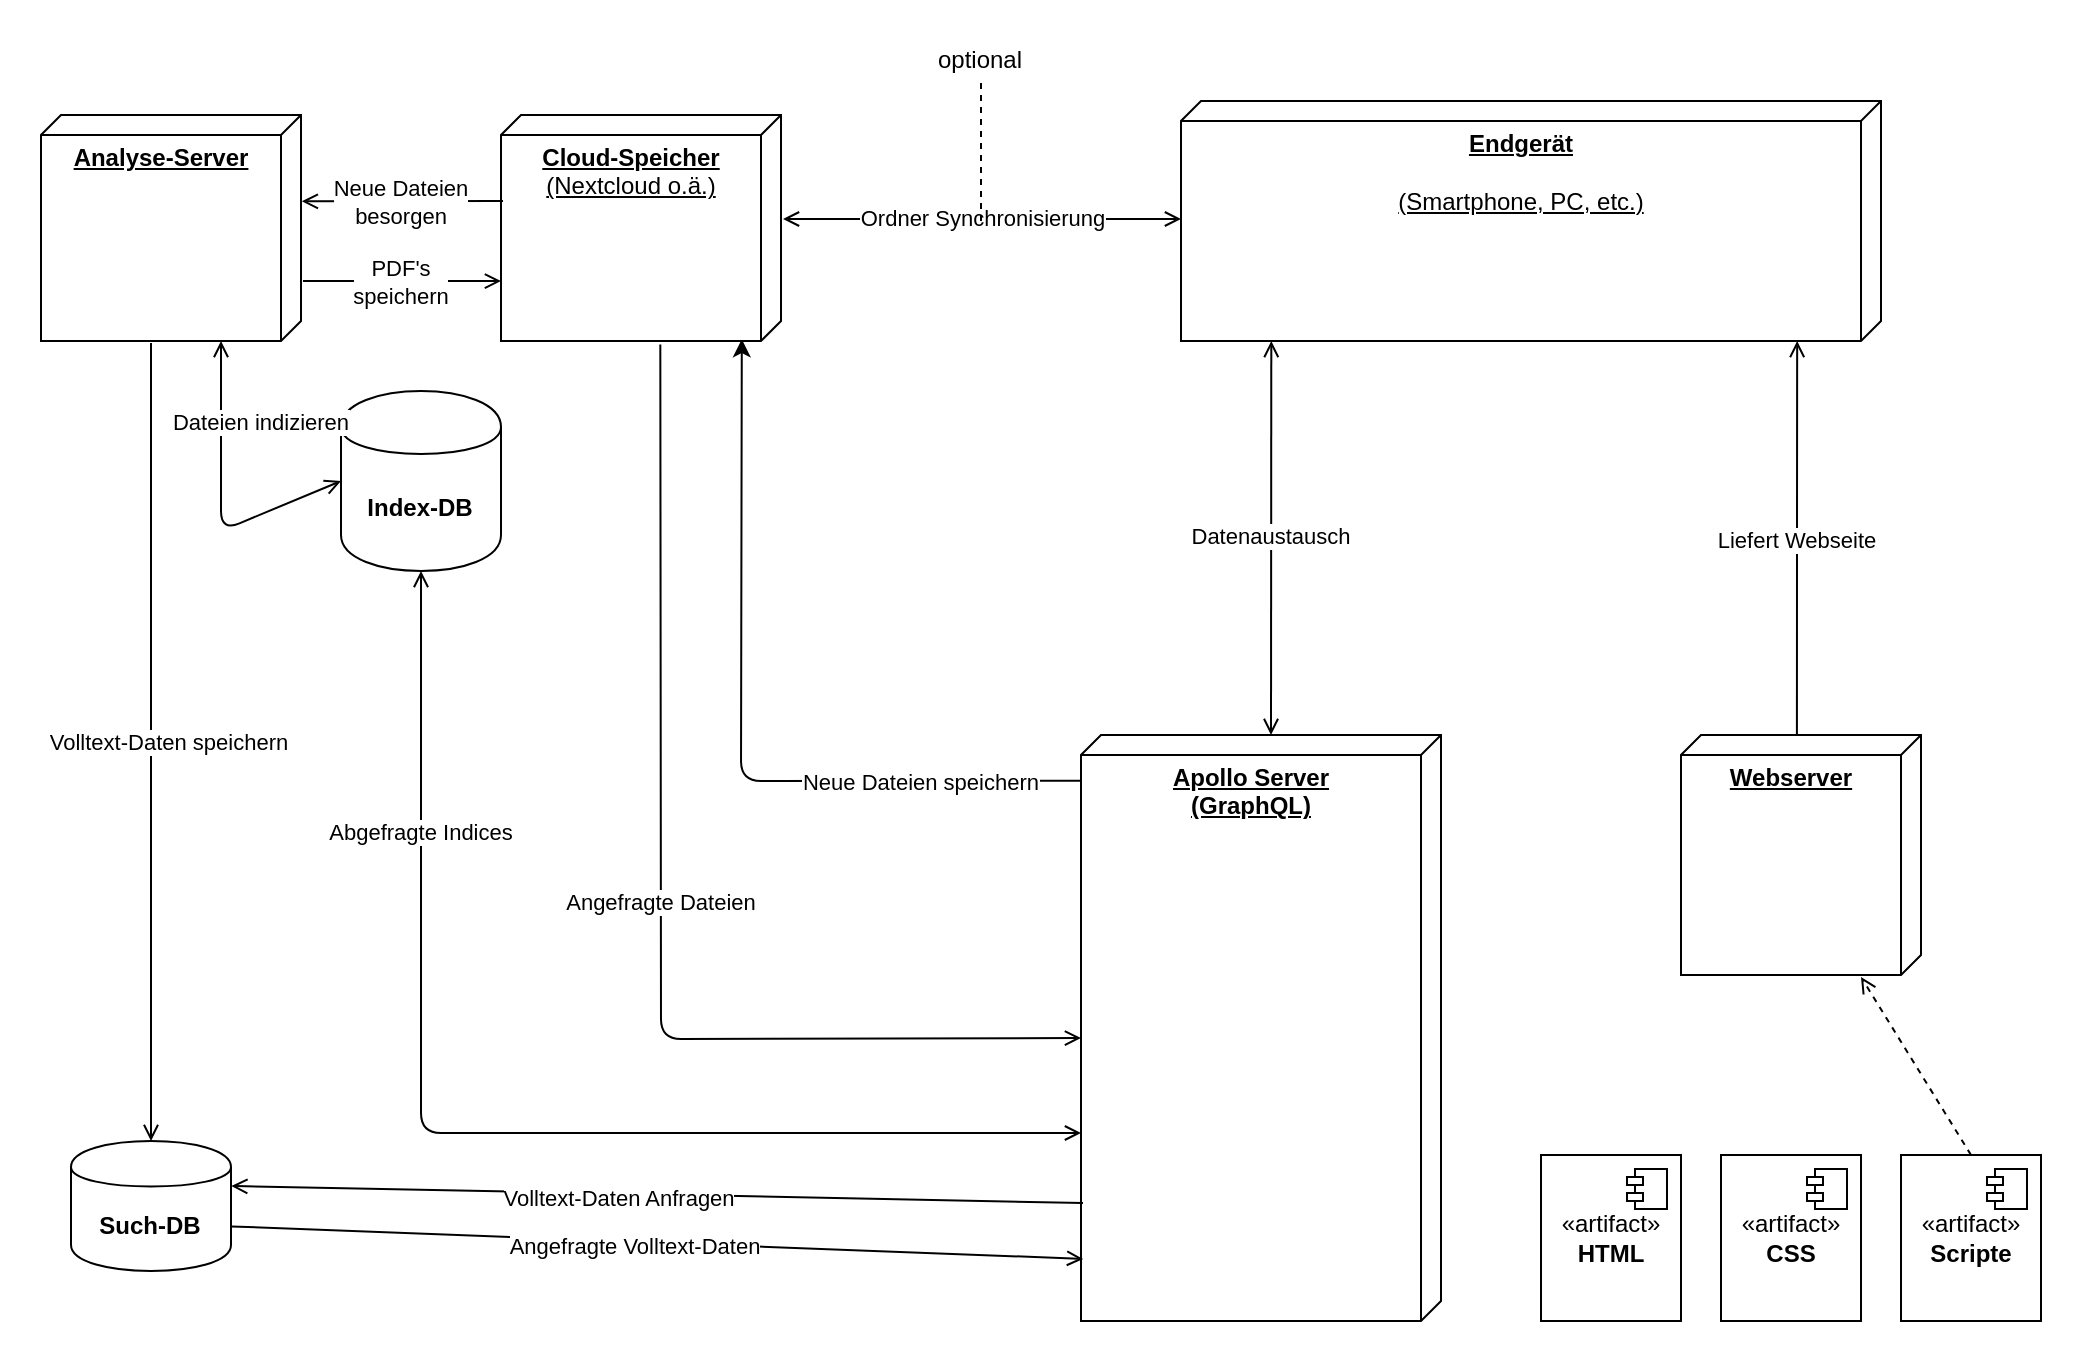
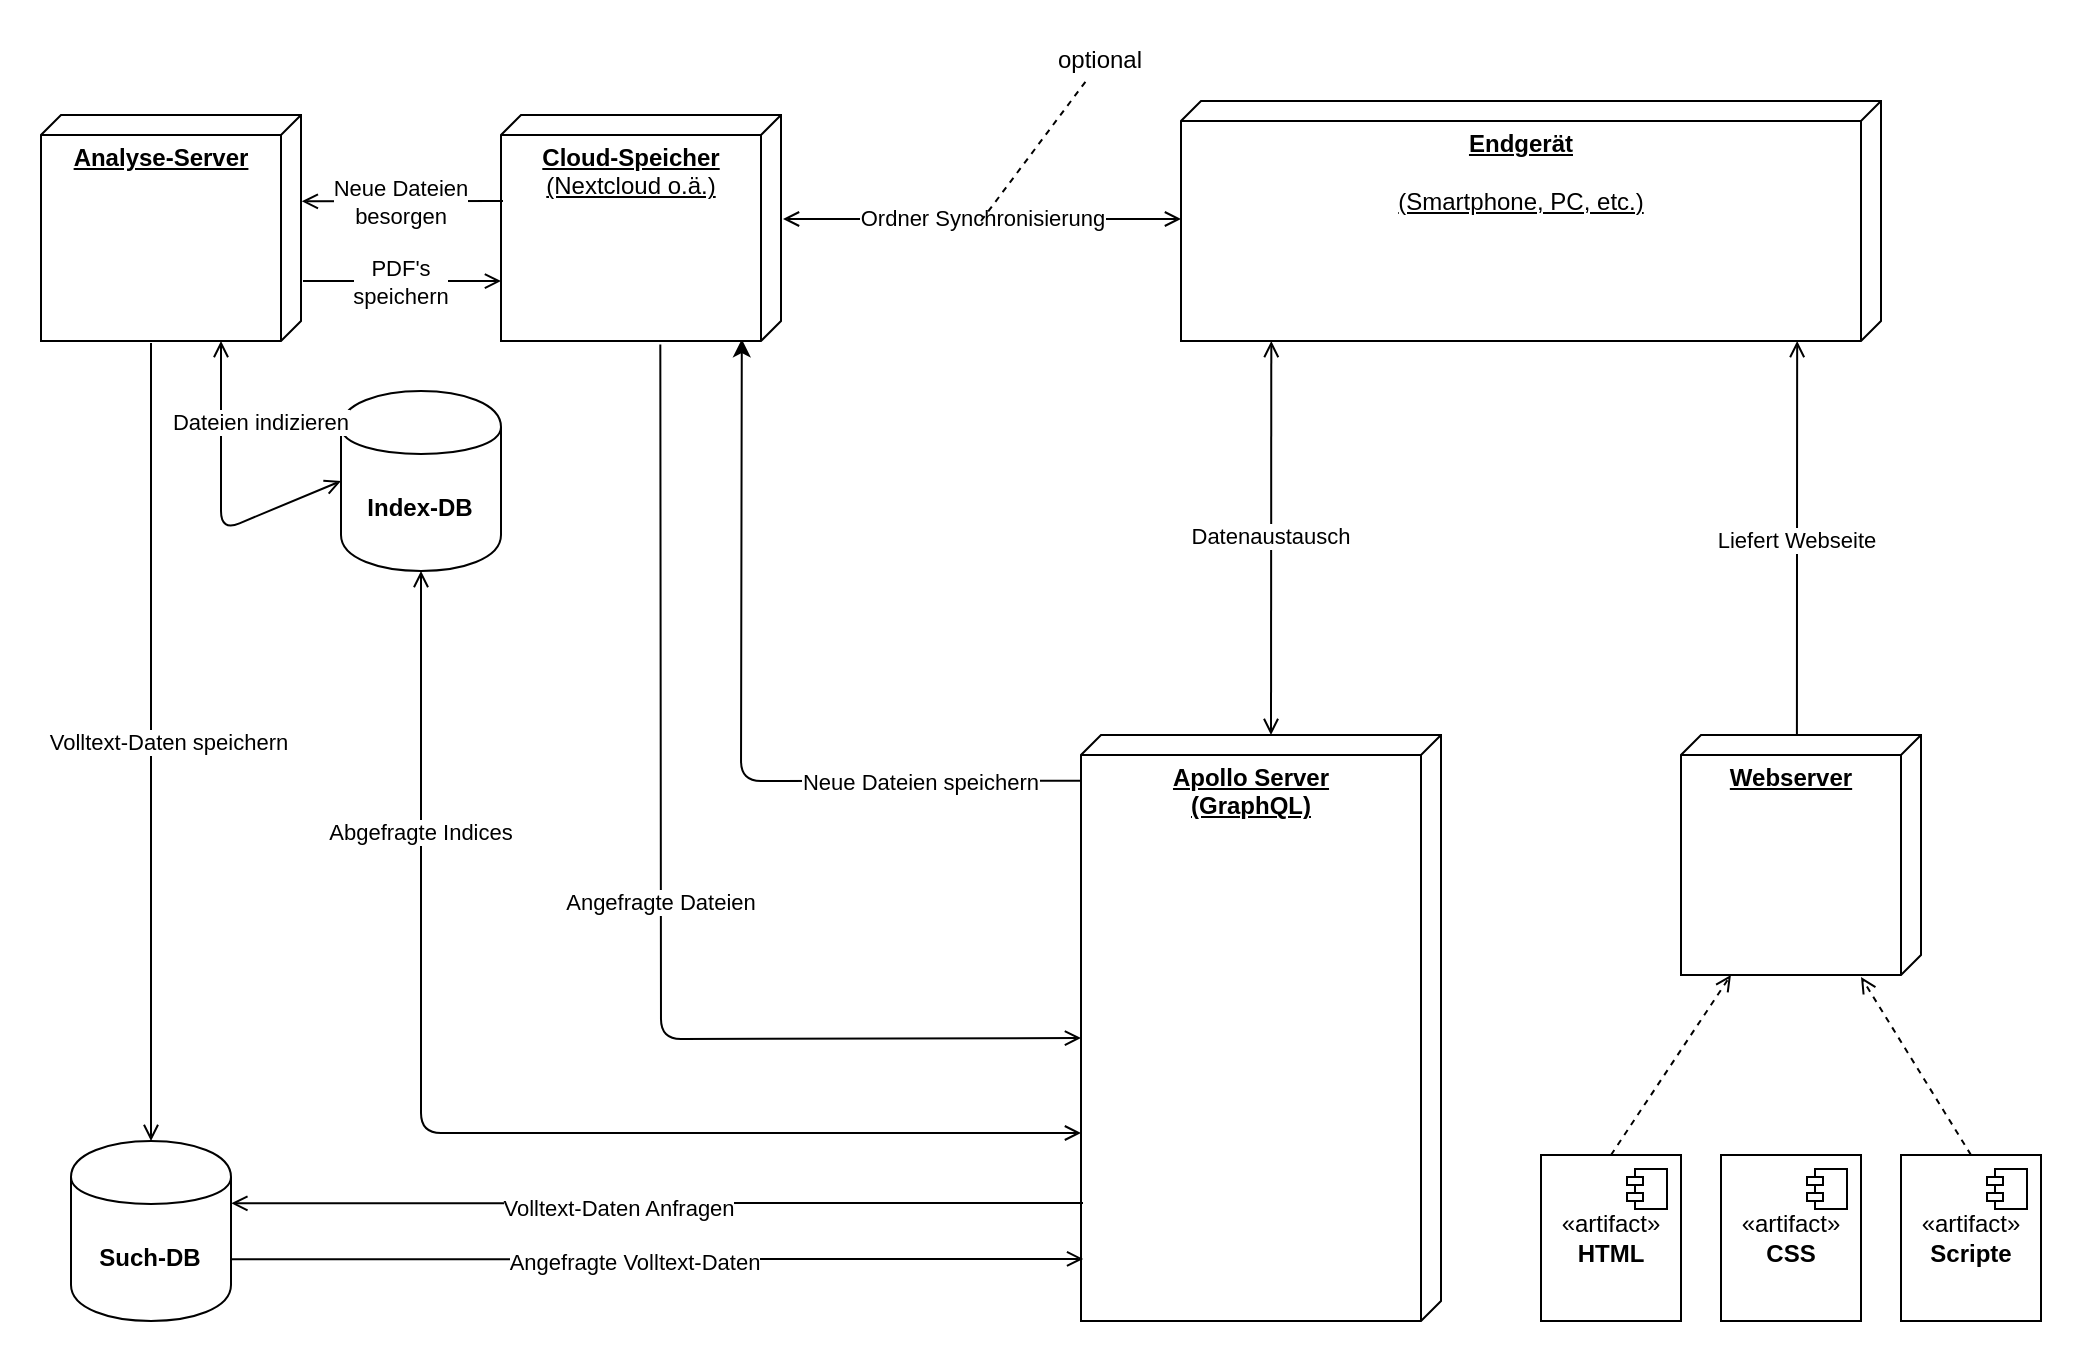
node "optional": moved (981, 61) -> (1101, 61)
edge "«artifact» HTML" -> "Webserver": added
node "Such-DB": size 160x130 -> 160x180
